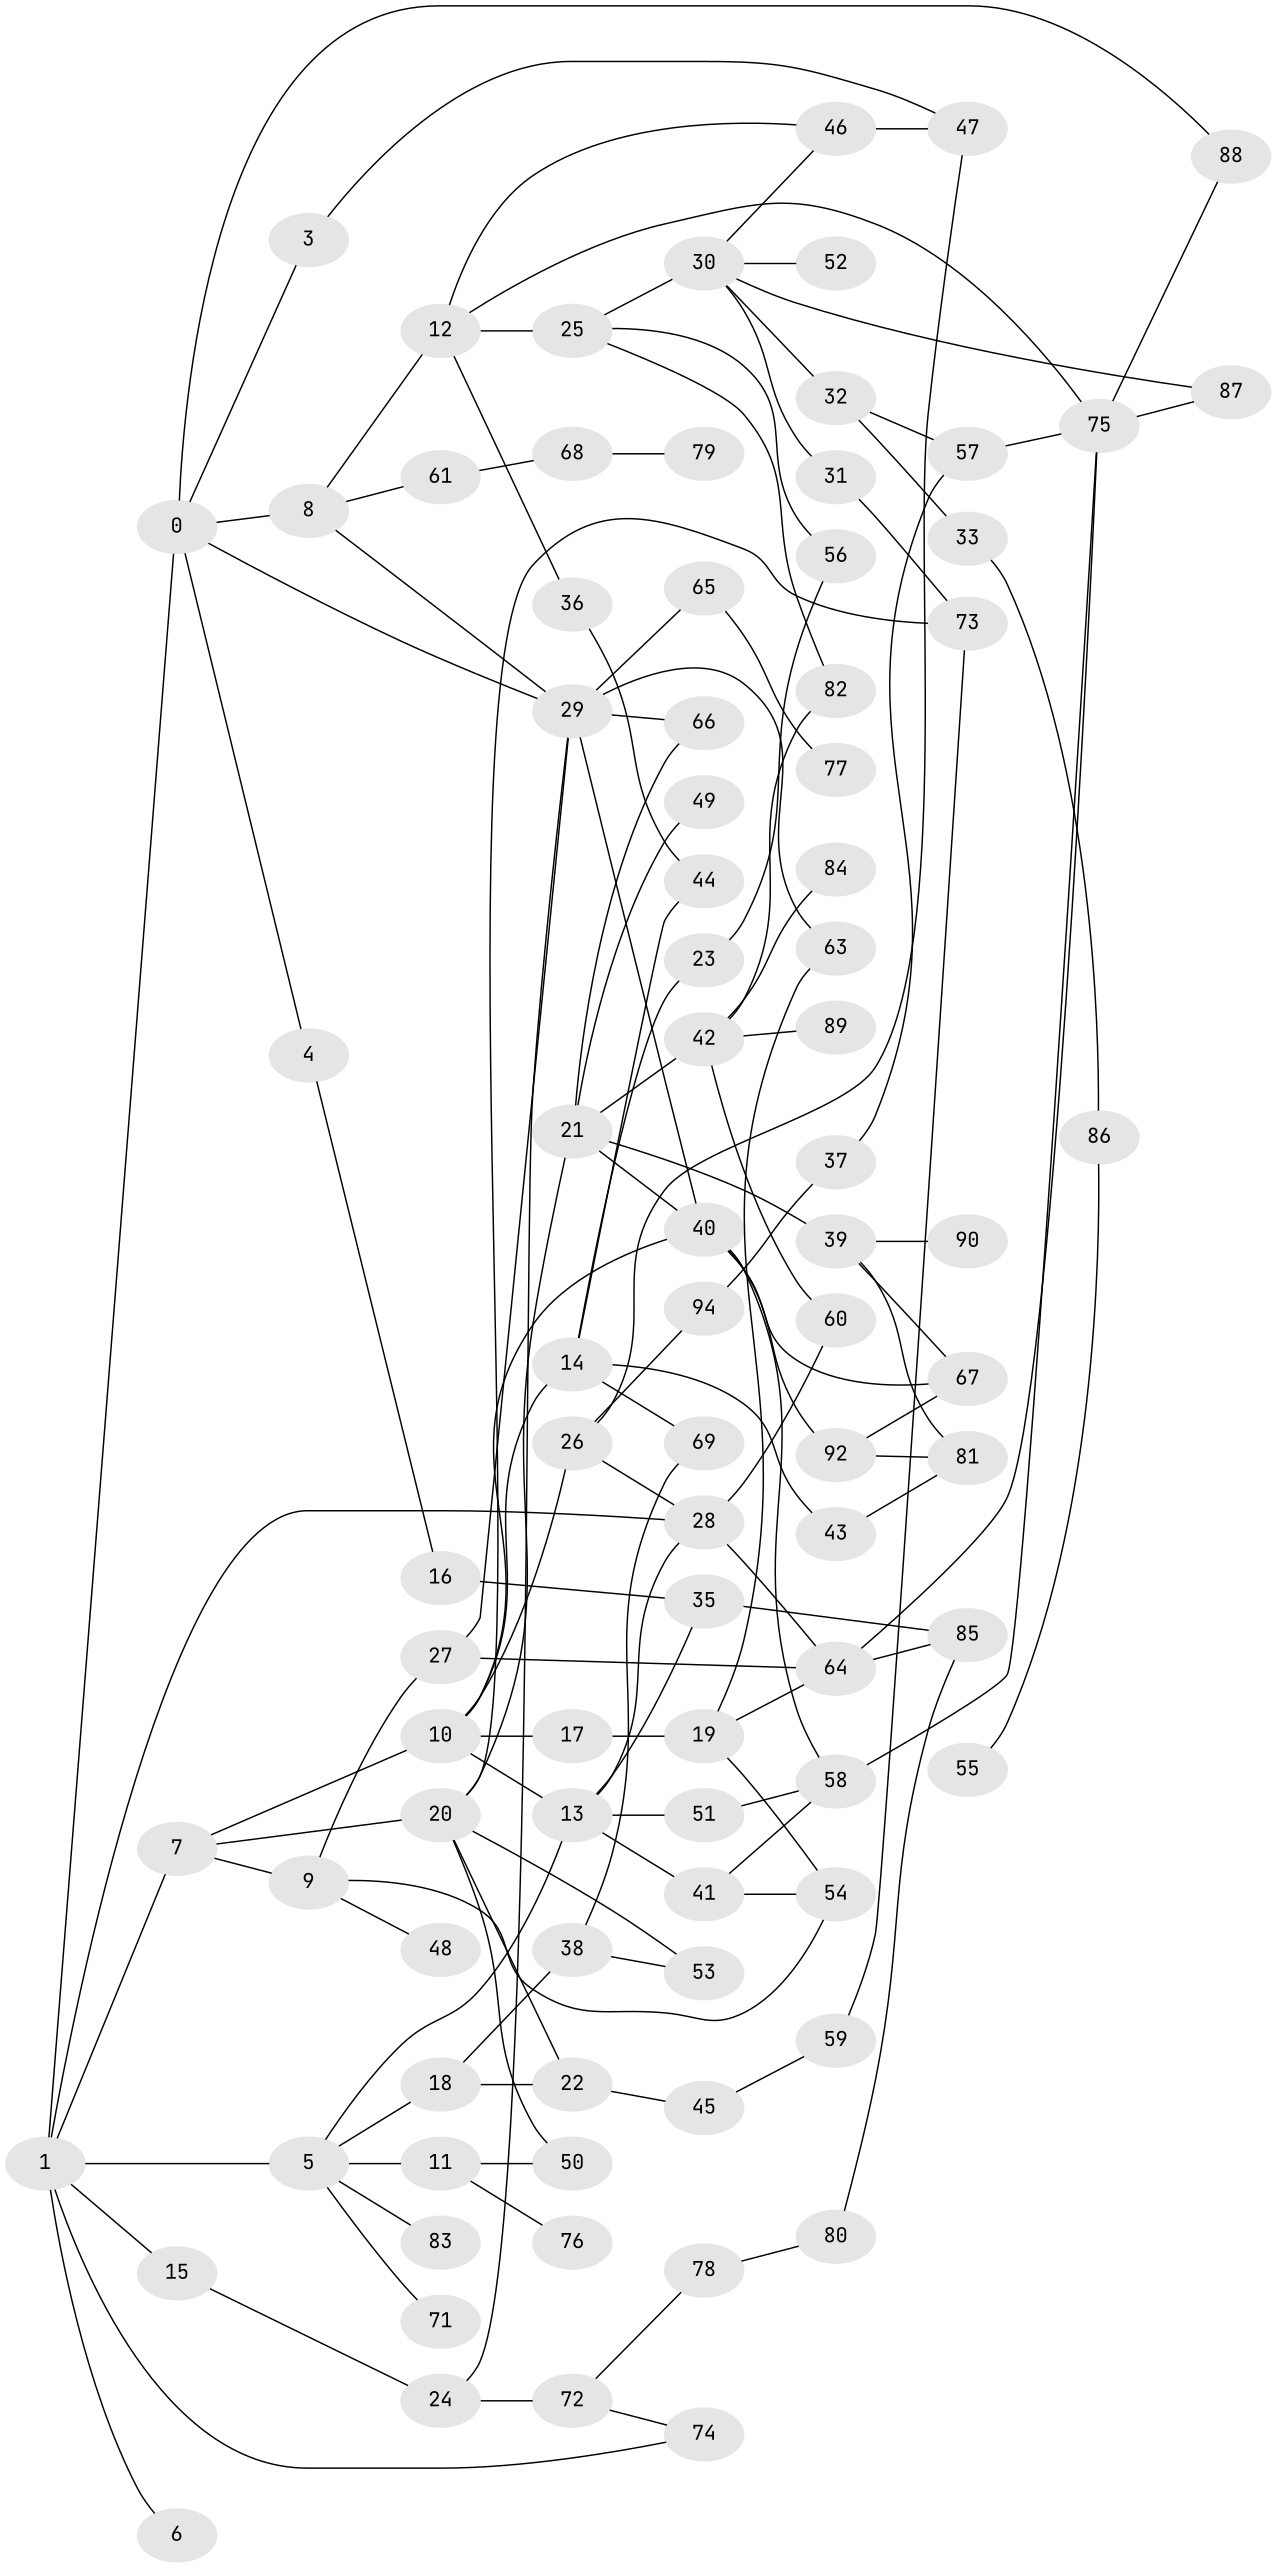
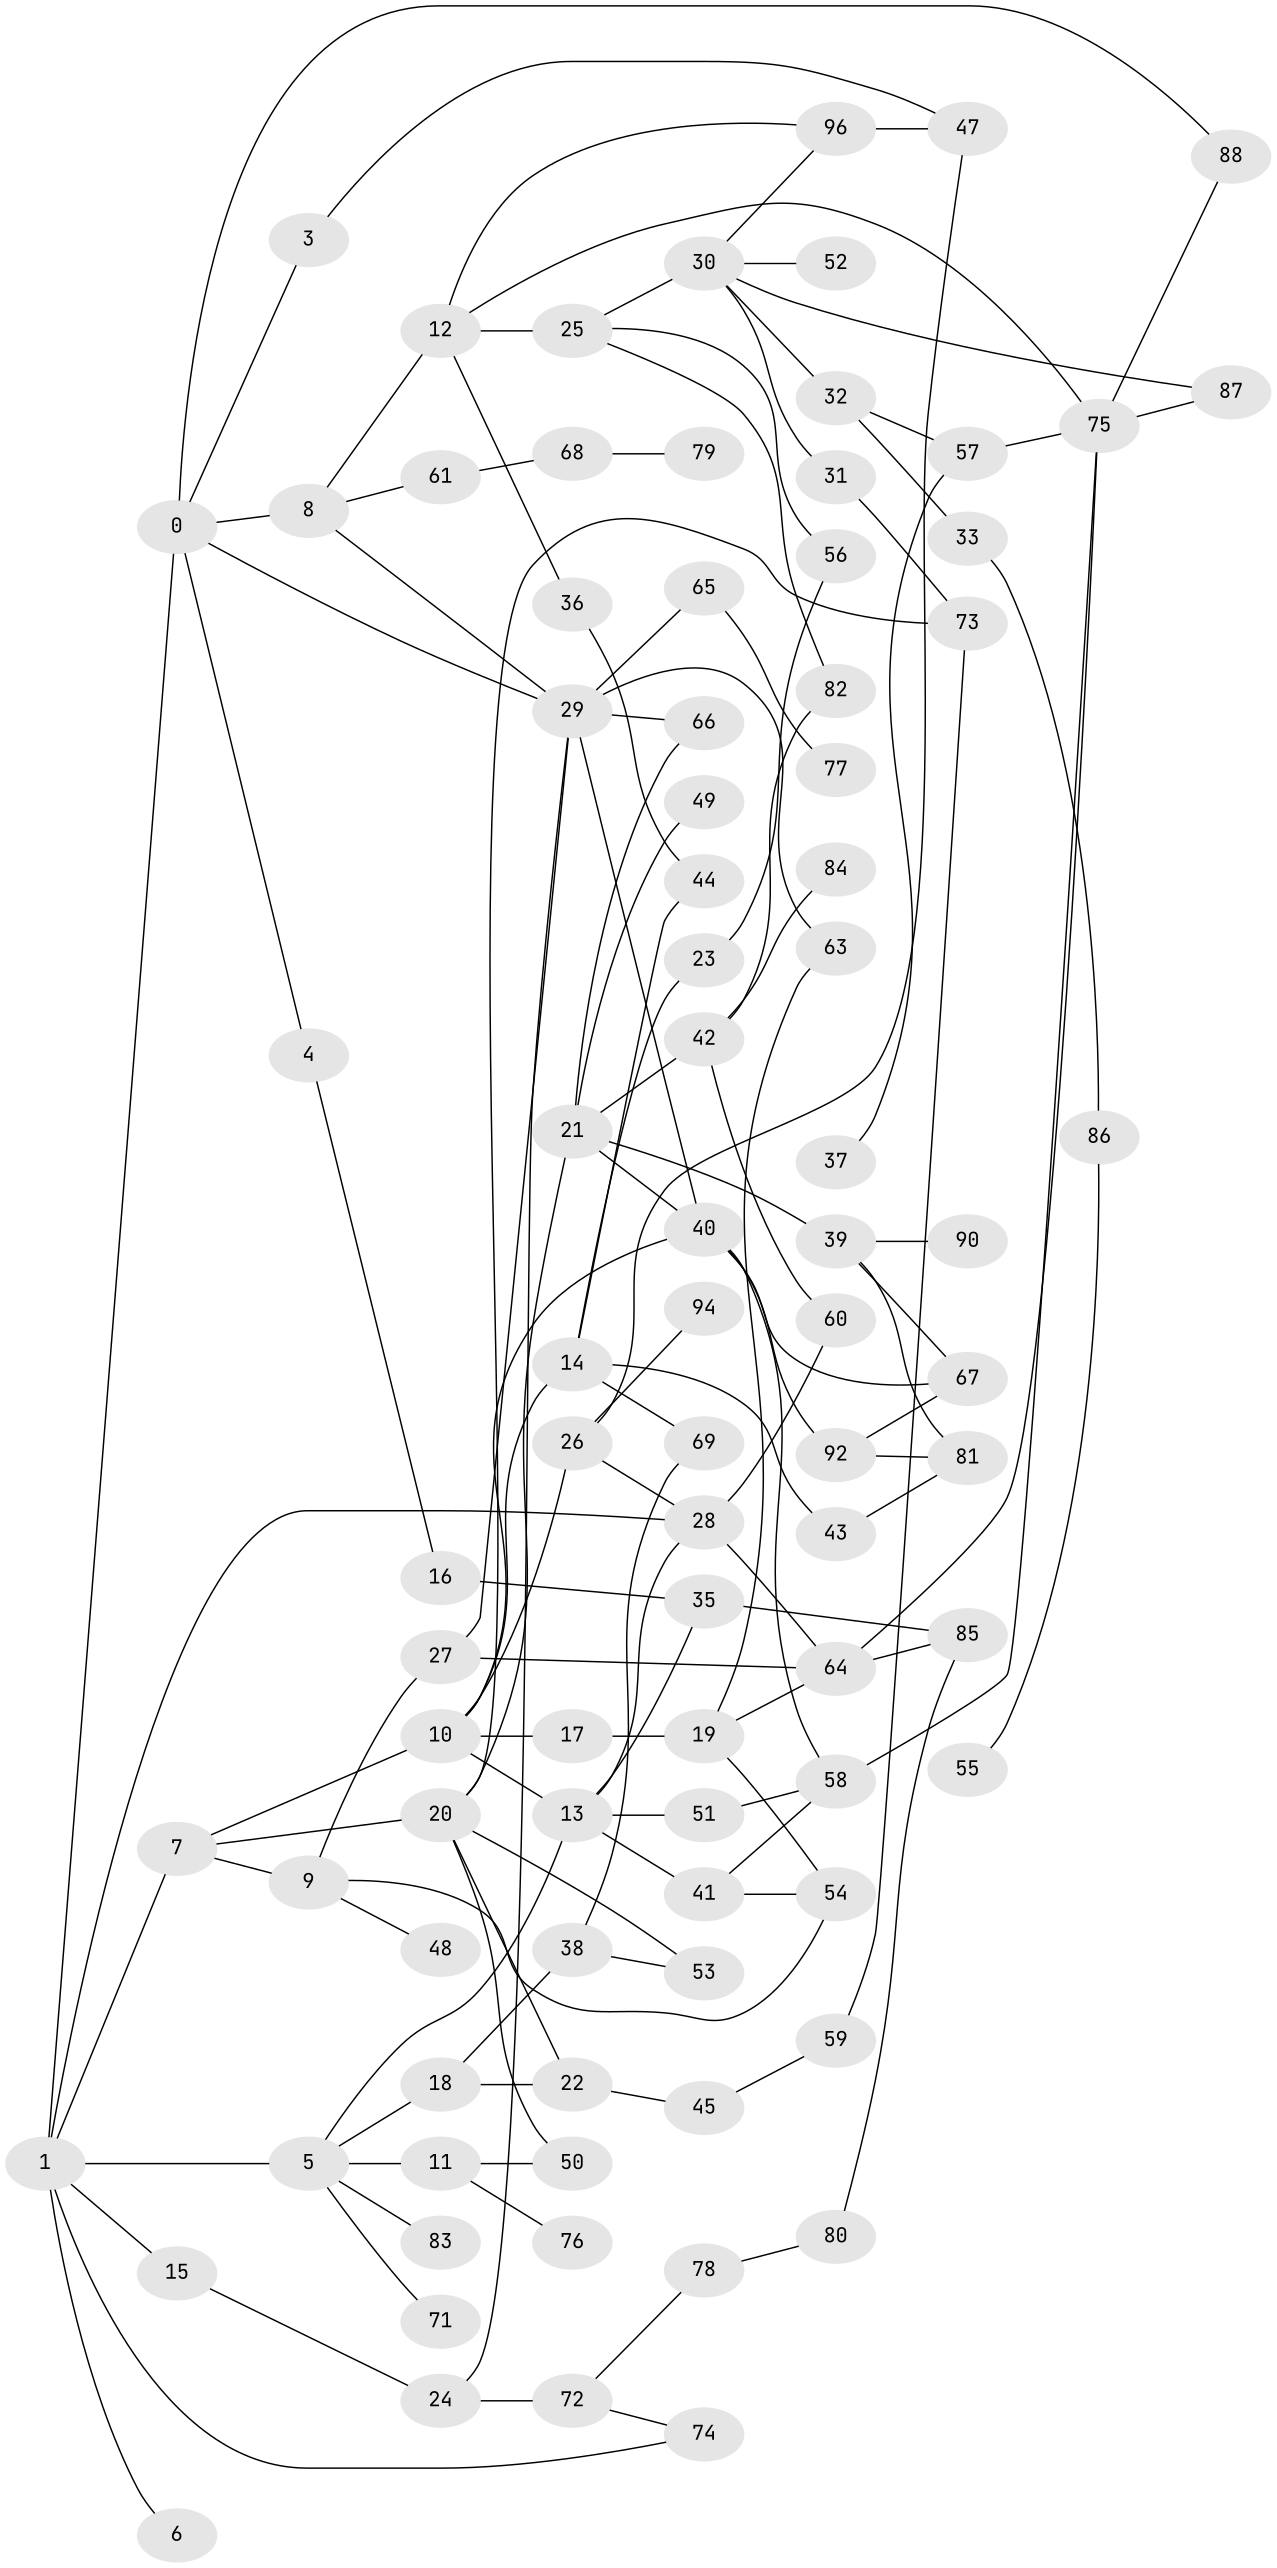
node "46": label "46" -> "96"
node "89": removed
edge "37" -- "94": removed
